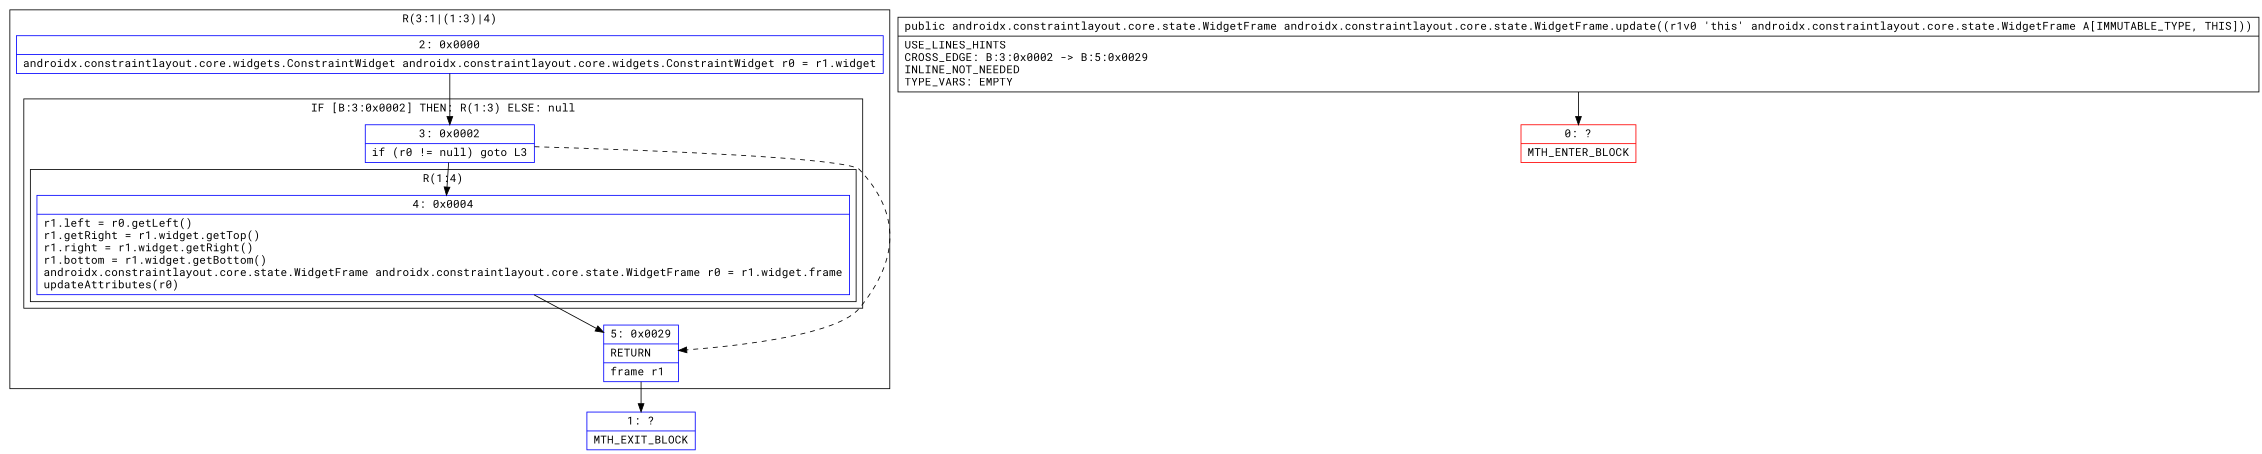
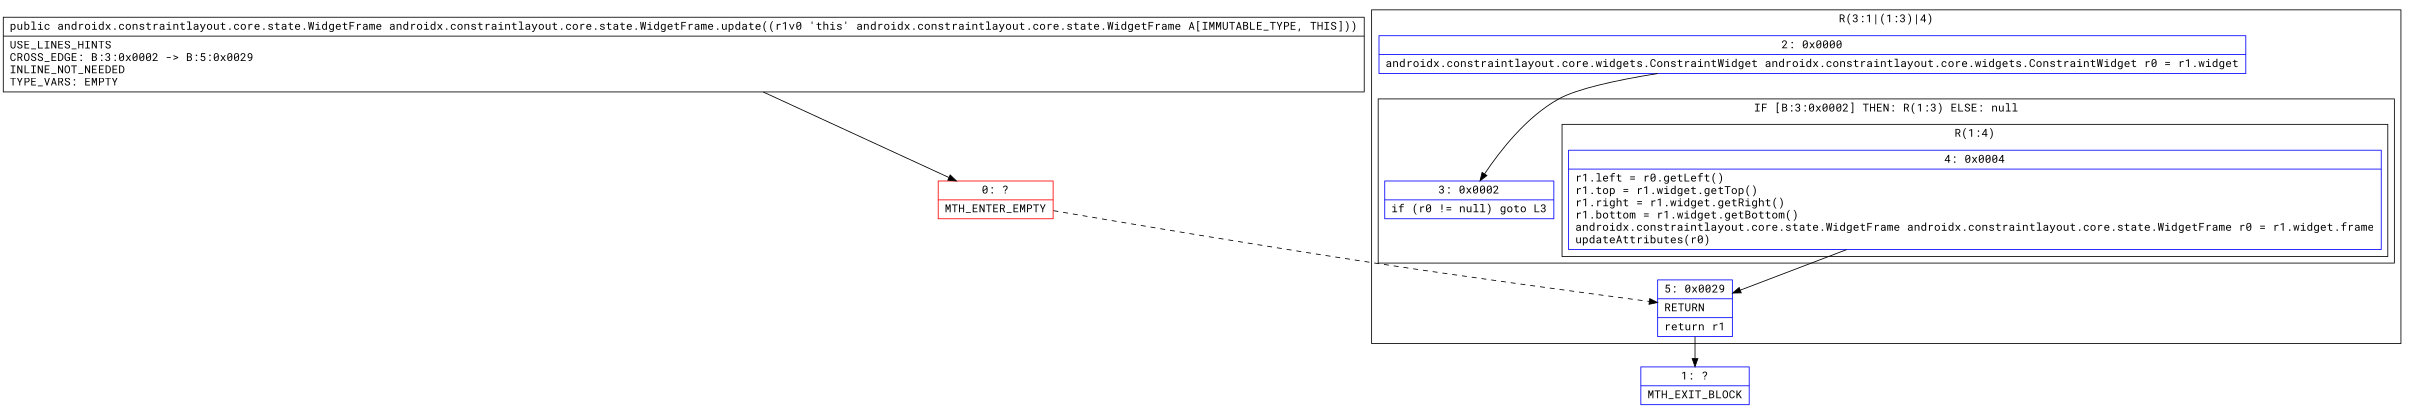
node "0: ?": text "MTH_ENTER_BLOCK" -> "MTH_ENTER_EMPTY"
edge "3: 0x0002" -> "4: 0x0004": removed
edge "3: 0x0002" -> "5: 0x0029": now "0: ?" -> "5: 0x0029"
node "4: 0x0004": text "r1.getRight = r1.widget.getTop()" -> "r1.top = r1.widget.getTop()"
node "5: 0x0029": text "frame r1" -> "return r1"
